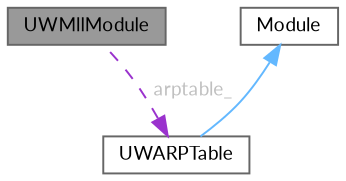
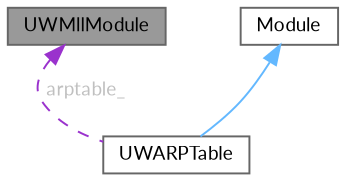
edge "UWMllModule" -> "UWARPTable": reversed
